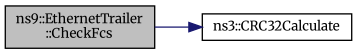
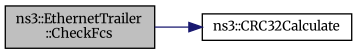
node "ns9::EthernetTrailer ::CheckFcs": label "ns9::EthernetTrailer ::CheckFcs" -> "ns3::EthernetTrailer ::CheckFcs"
